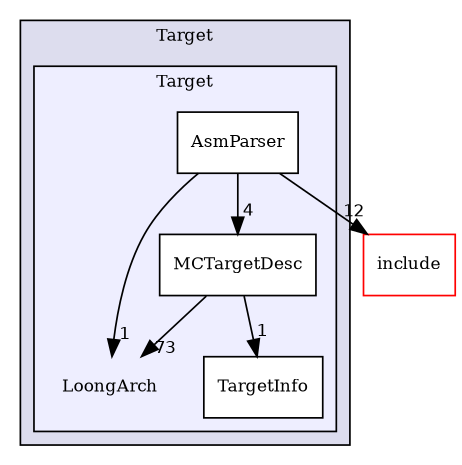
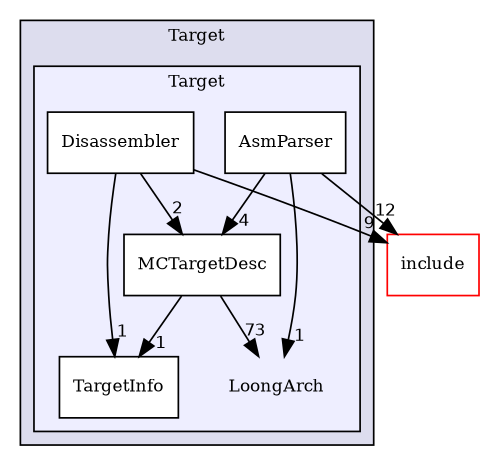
node "Disassembler": added
